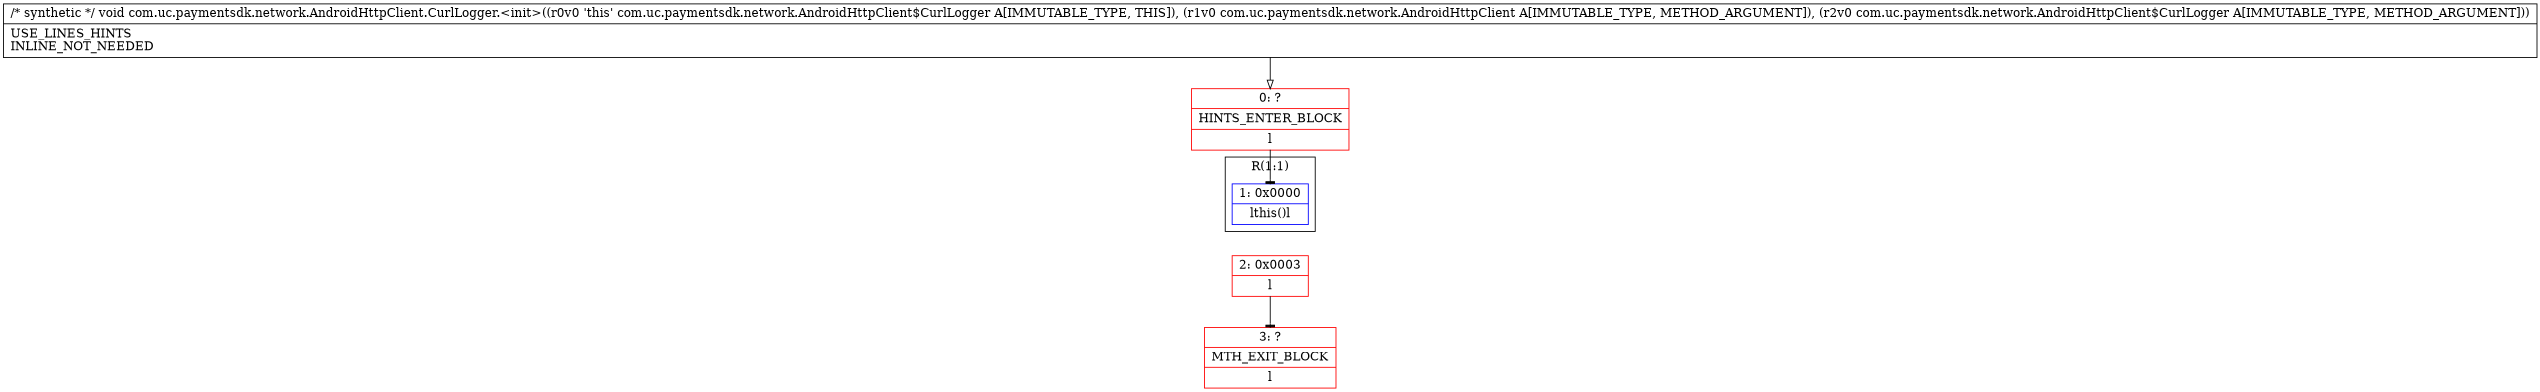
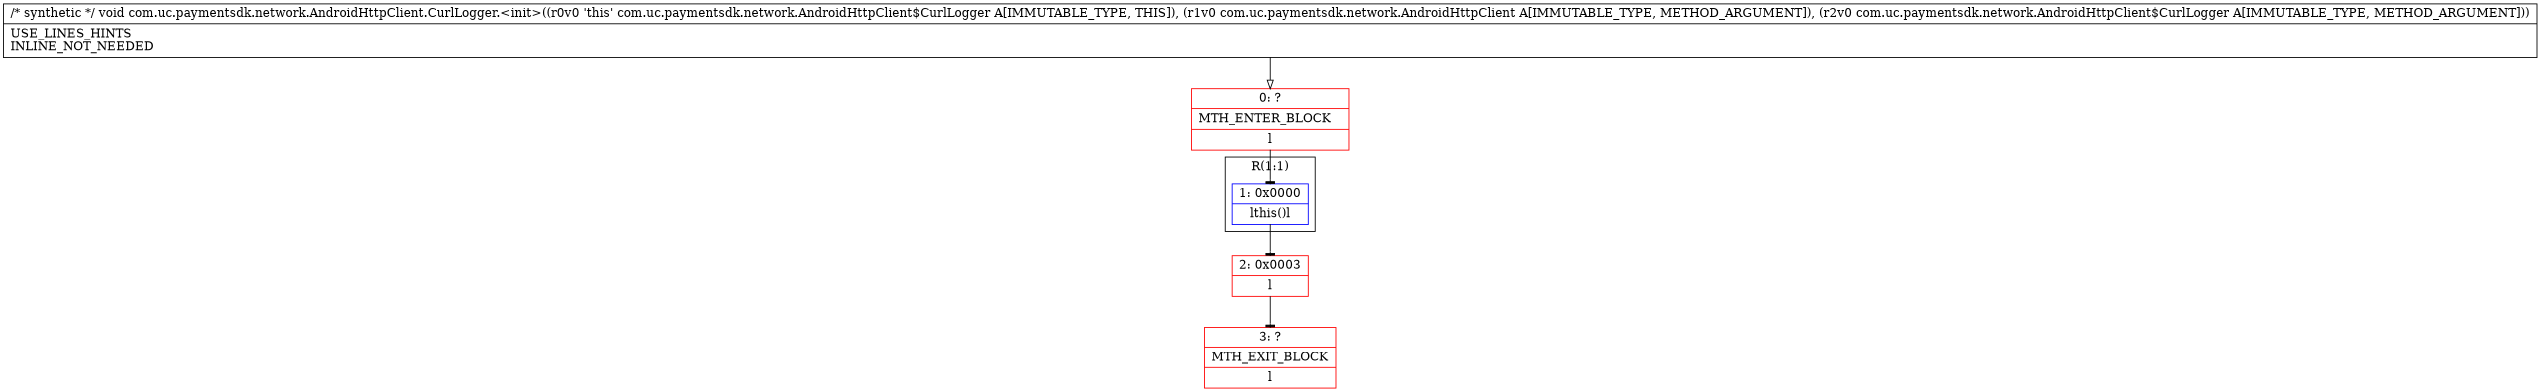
node "0: ?": text "HINTS_ENTER_BLOCK" -> "MTH_ENTER_BLOCK"
edge "1: 0x0000" -> "2: 0x0003": added
